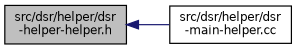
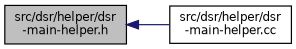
node "src/dsr/helper/dsr -helper-helper.h": label "src/dsr/helper/dsr -helper-helper.h" -> "src/dsr/helper/dsr -main-helper.h"
